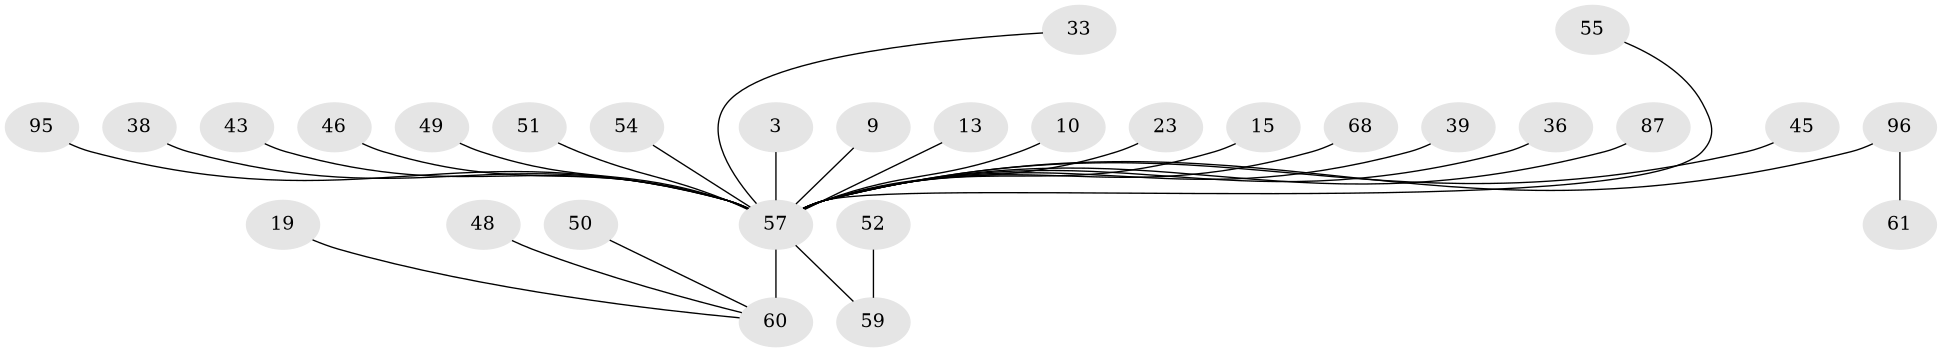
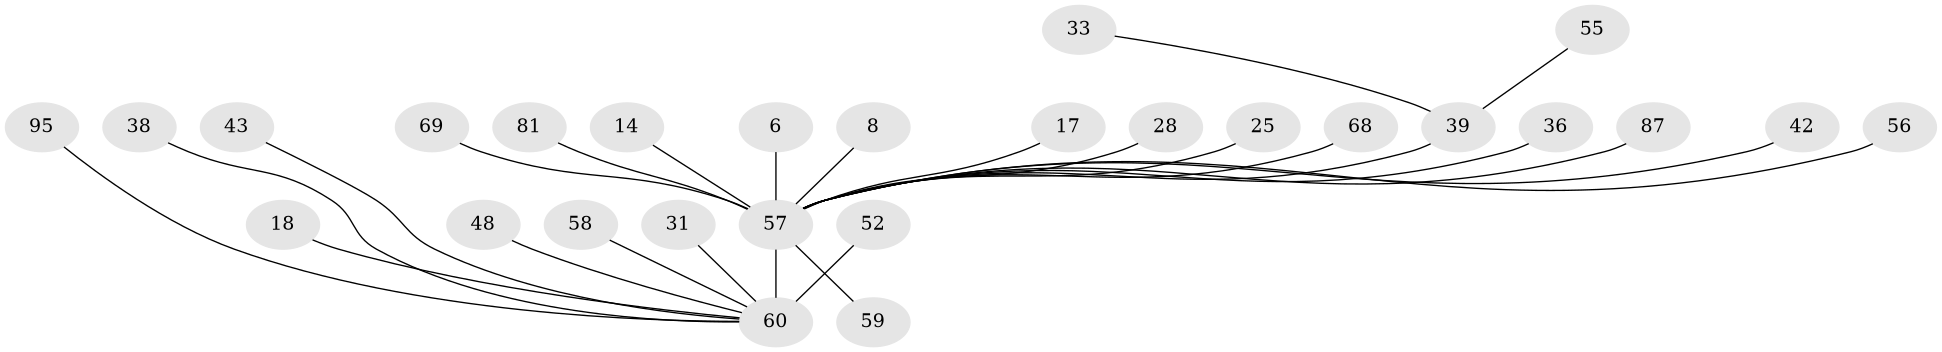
edge "33" -- "57": now "33" -- "39"
node "46": removed
node "49": label "49" -> "69"
node "51": label "51" -> "81"
node "54": label "54" -> "14"
node "3": label "3" -> "6"
node "9": label "9" -> "8"
node "13": removed
node "10": label "10" -> "17"
node "23": label "23" -> "28"
node "15": label "15" -> "25"
node "45": label "45" -> "42"
node "96": label "96" -> "56"
edge "38" -- "57": now "38" -- "60"
edge "43" -- "57": now "43" -- "60"
edge "95" -- "57": now "95" -- "60"
edge "55" -- "57": now "55" -- "39"
node "19": label "19" -> "18"
node "50": label "50" -> "58"
node "31": added
node "61": removed
edge "52" -- "59": now "52" -- "60"
